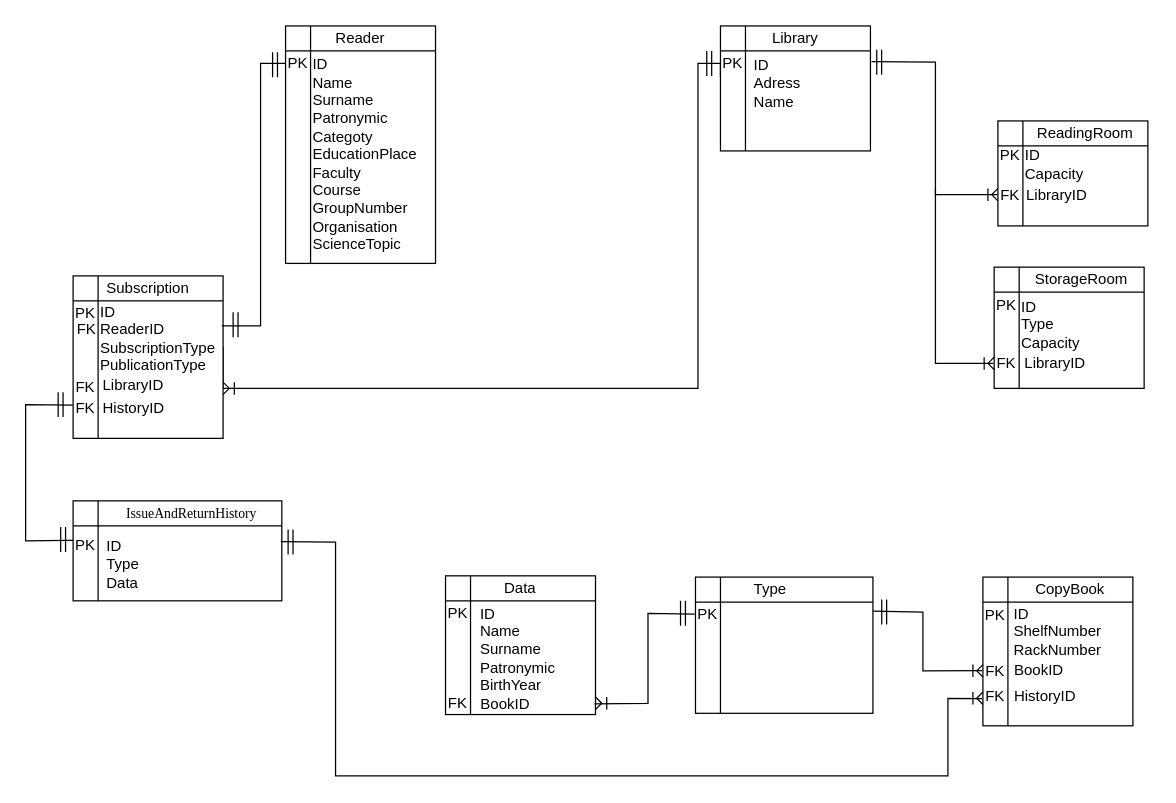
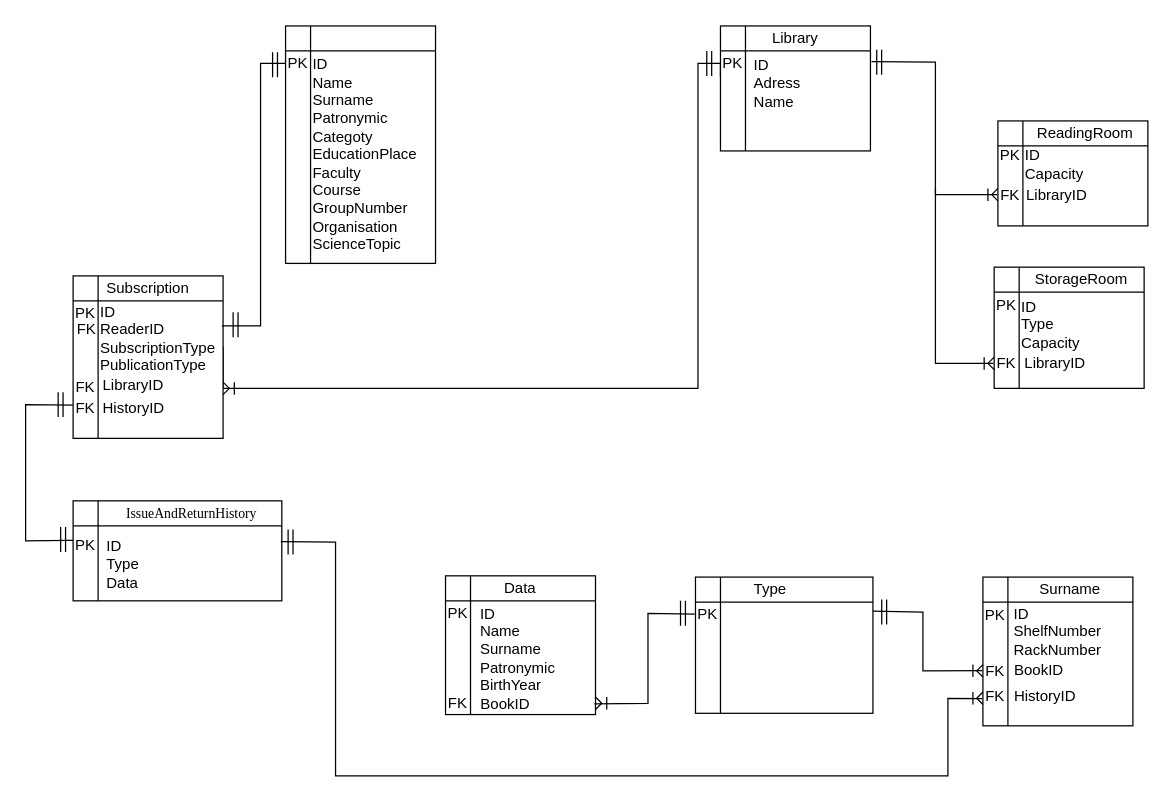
node "Reader": removed
node "CopyBook": label "CopyBook" -> "Surname"
